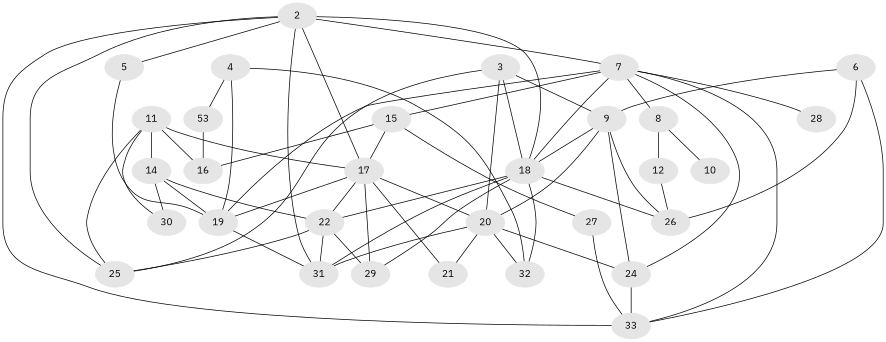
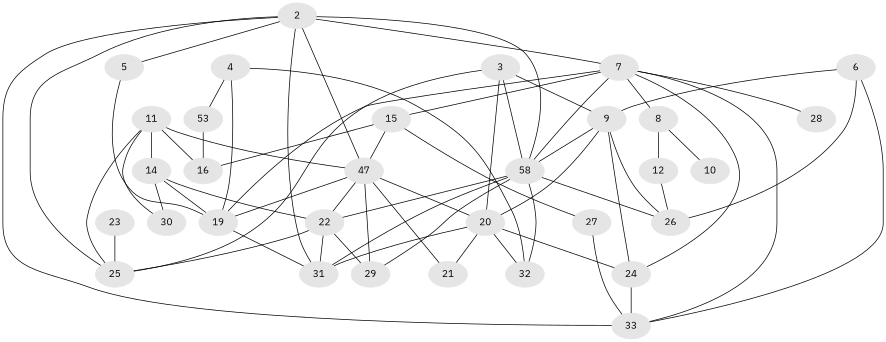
node "17": label "17" -> "47"
node "18": label "18" -> "58"
node "23": added
